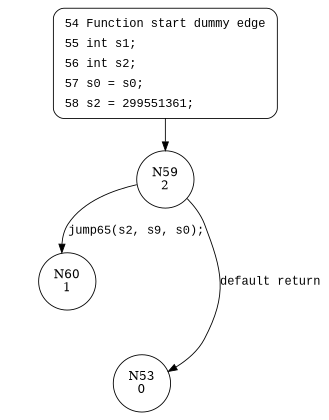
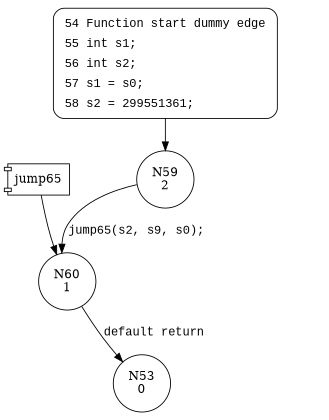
node "54": text "s0 = s0;" -> "s1 = s0;"
node "jump65": added
edge "N59 2" -> "N53 0": now "N60 1" -> "N53 0"
